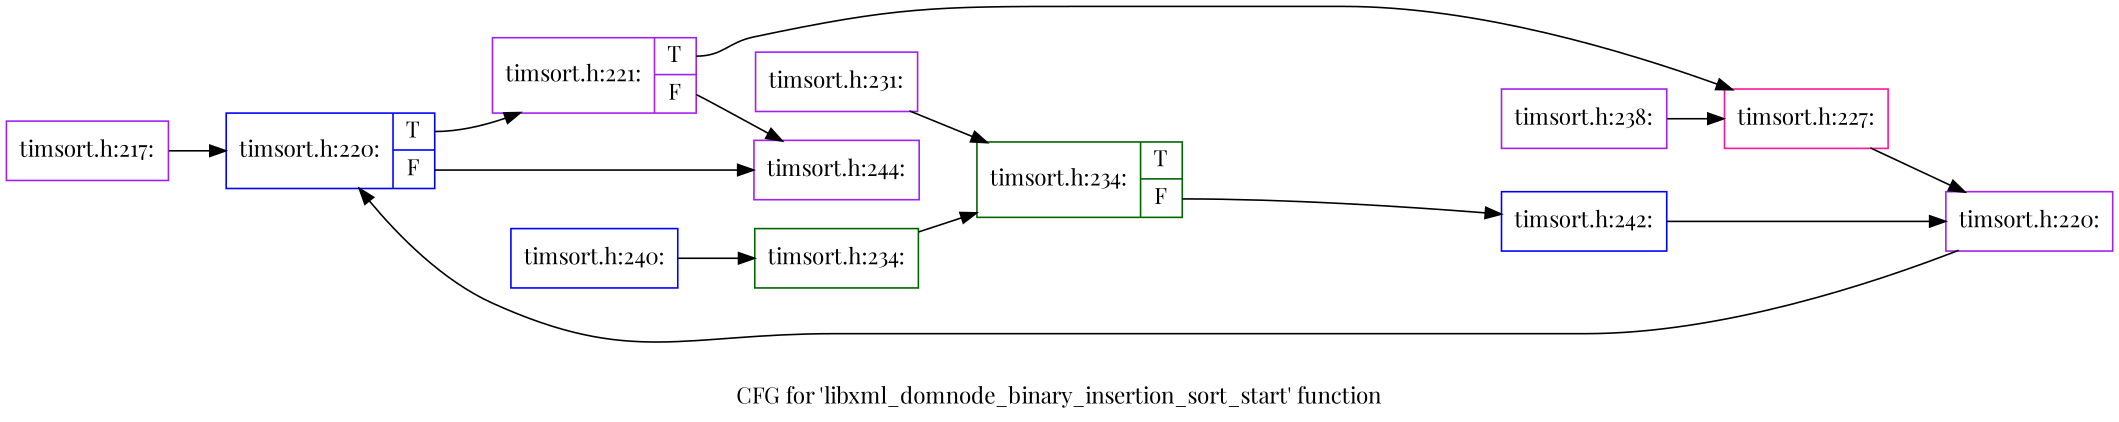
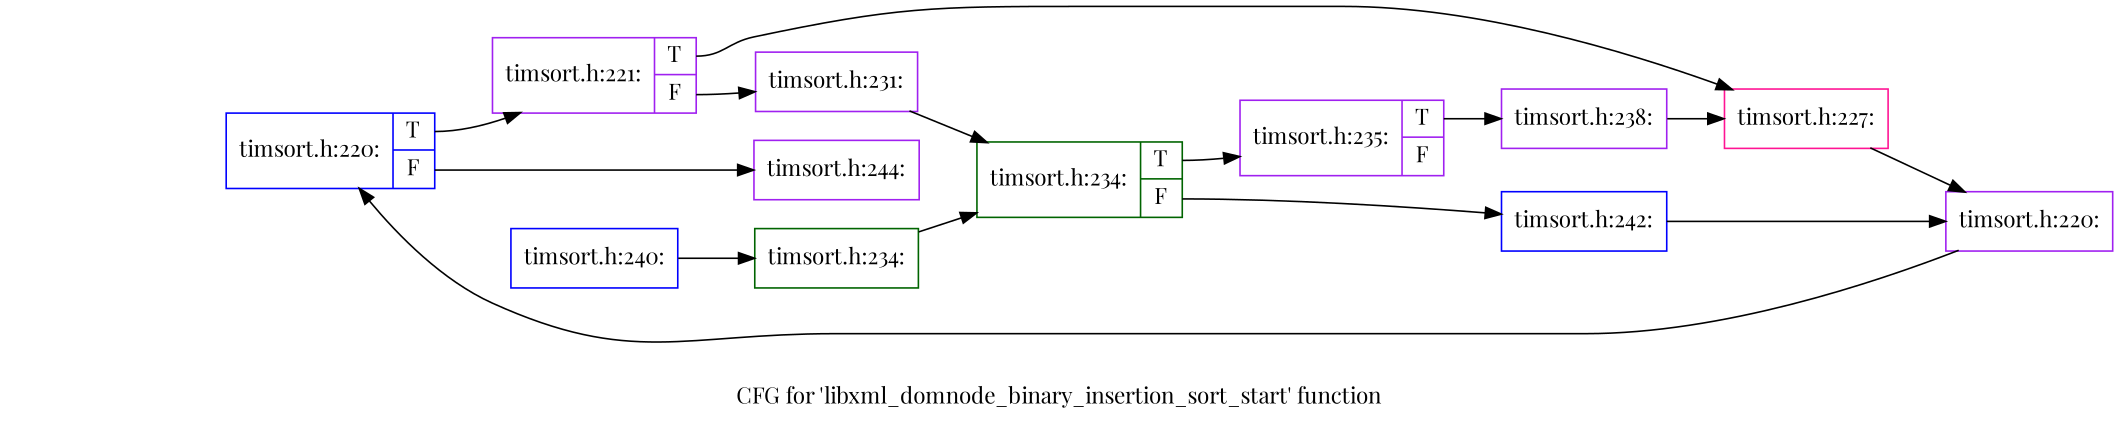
edge "timsort.h:221:" -> "timsort.h:244:": now "timsort.h:221:" -> "timsort.h:231:"
node "timsort.h:235:": added
node "timsort.h:217:": removed
